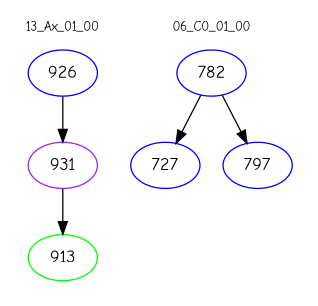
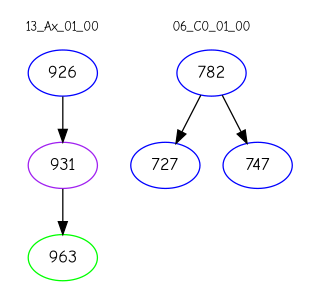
node "797": label "797" -> "747"
node "913": label "913" -> "963"
